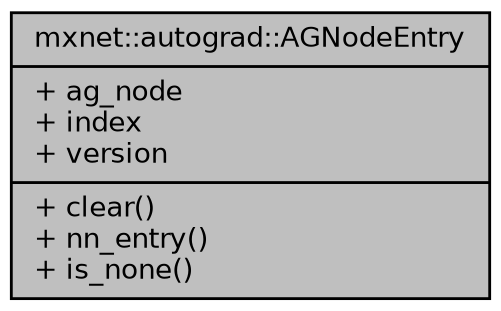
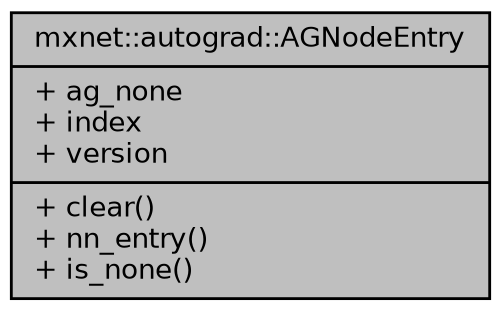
node "mxnet::autograd::AGNodeEntry": text "+ ag_node" -> "+ ag_none"
